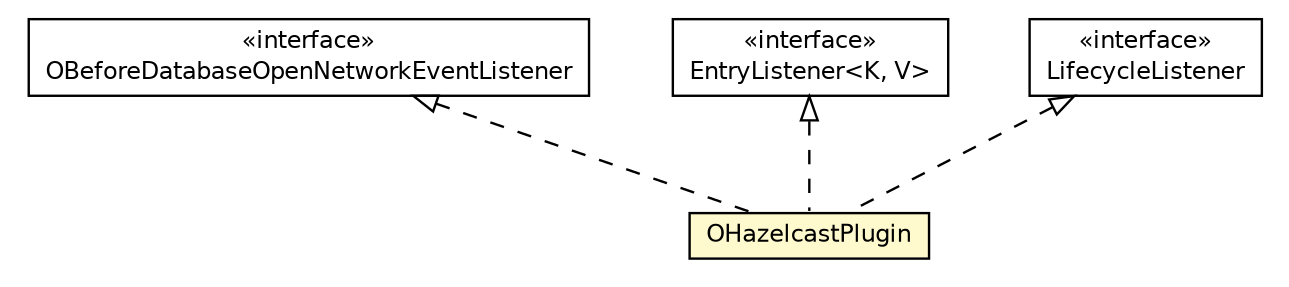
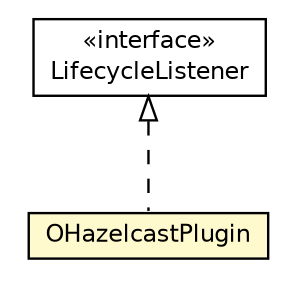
node "OBeforeDatabaseOpenNetworkEventListener": removed
node "EntryListener<K, V>": removed
